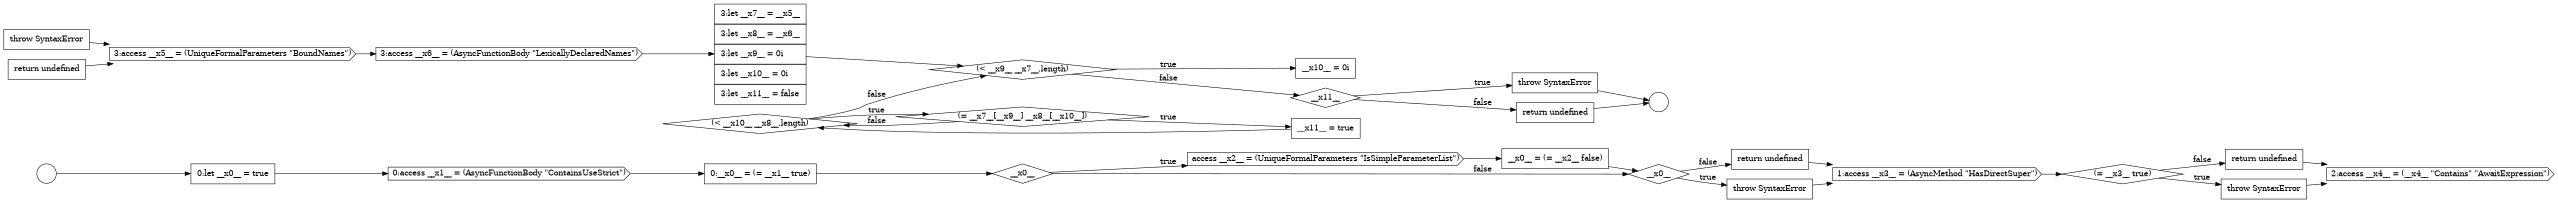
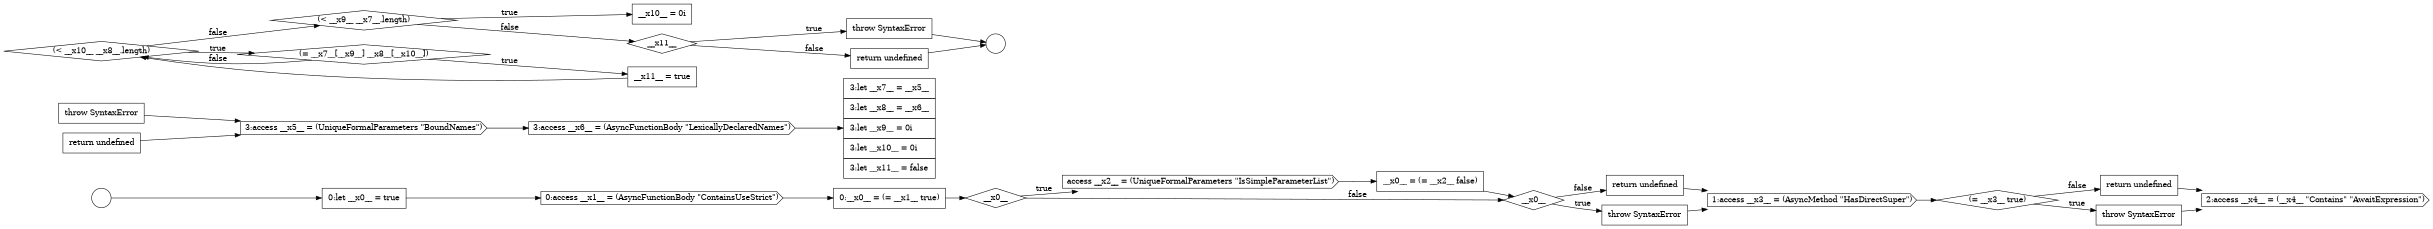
edge "3:let __x7__ = __x5__" -> "(< __x9__ __x7__.length)": removed
